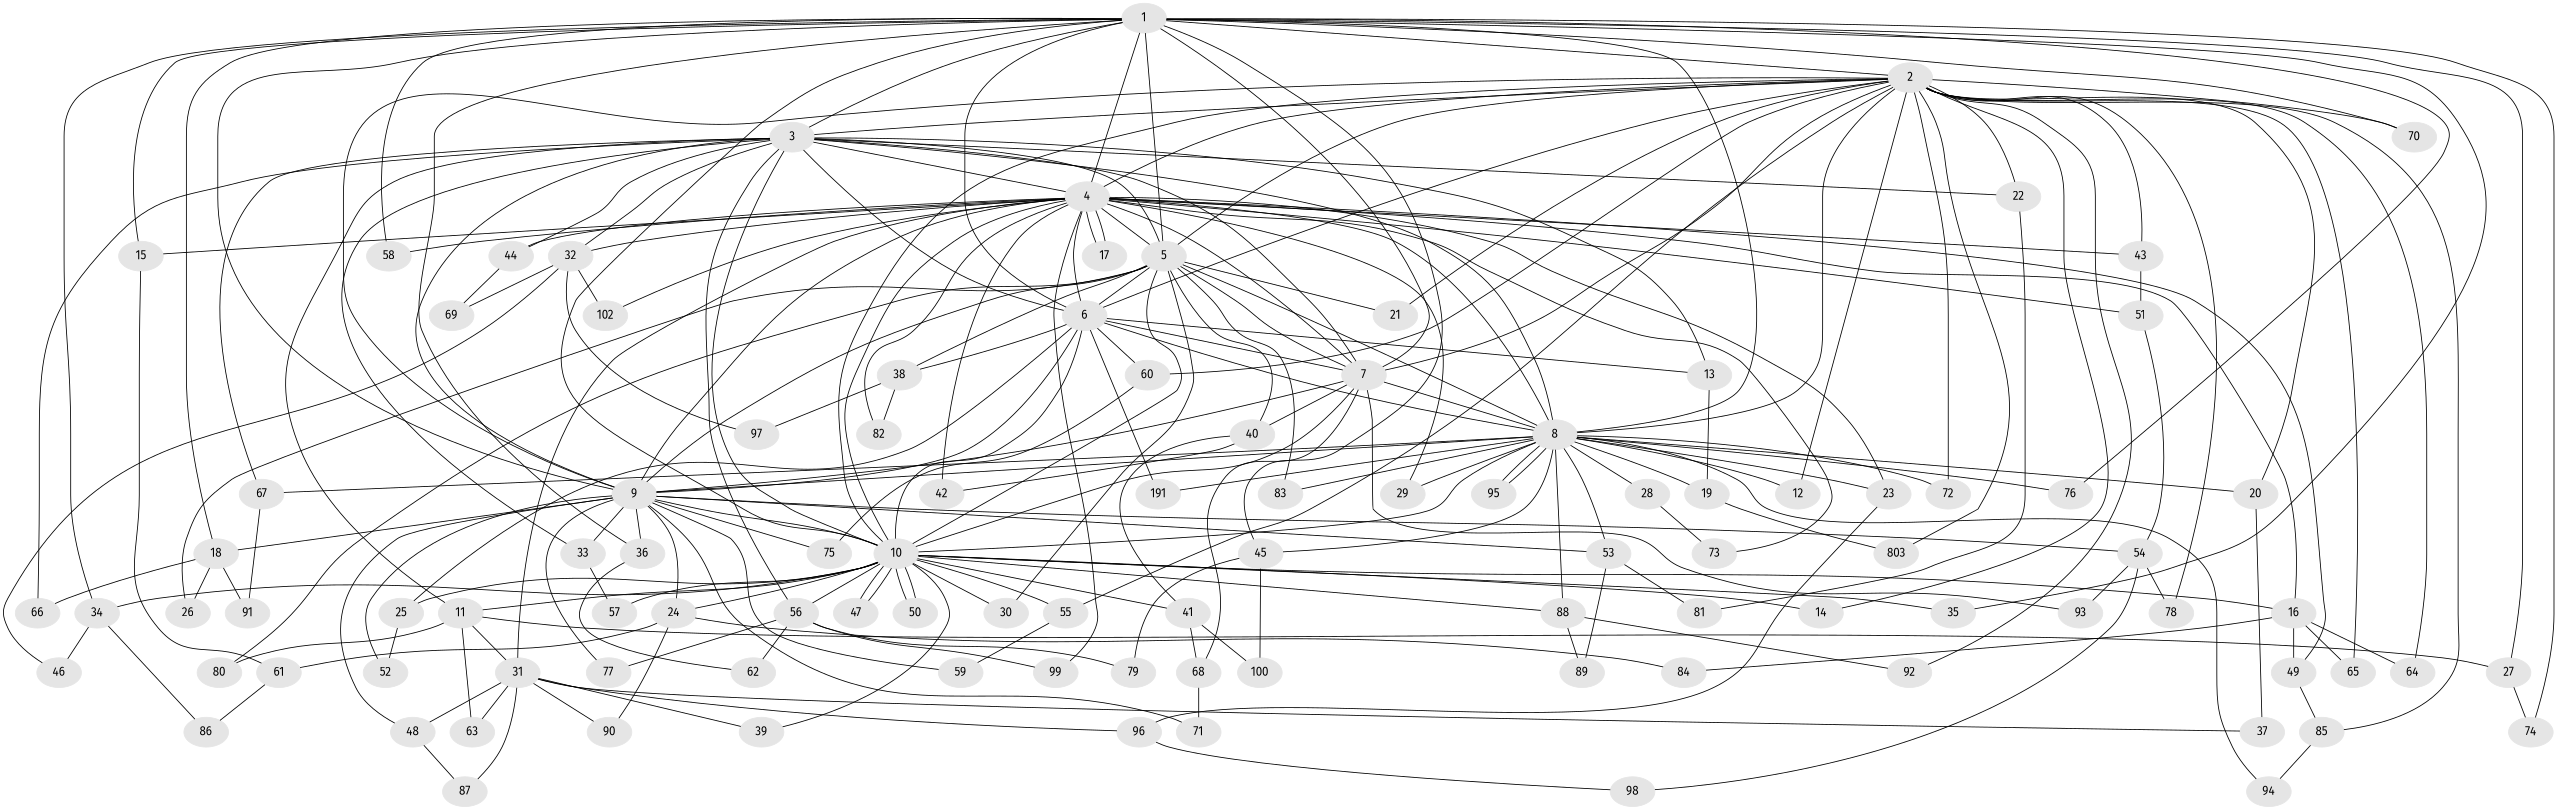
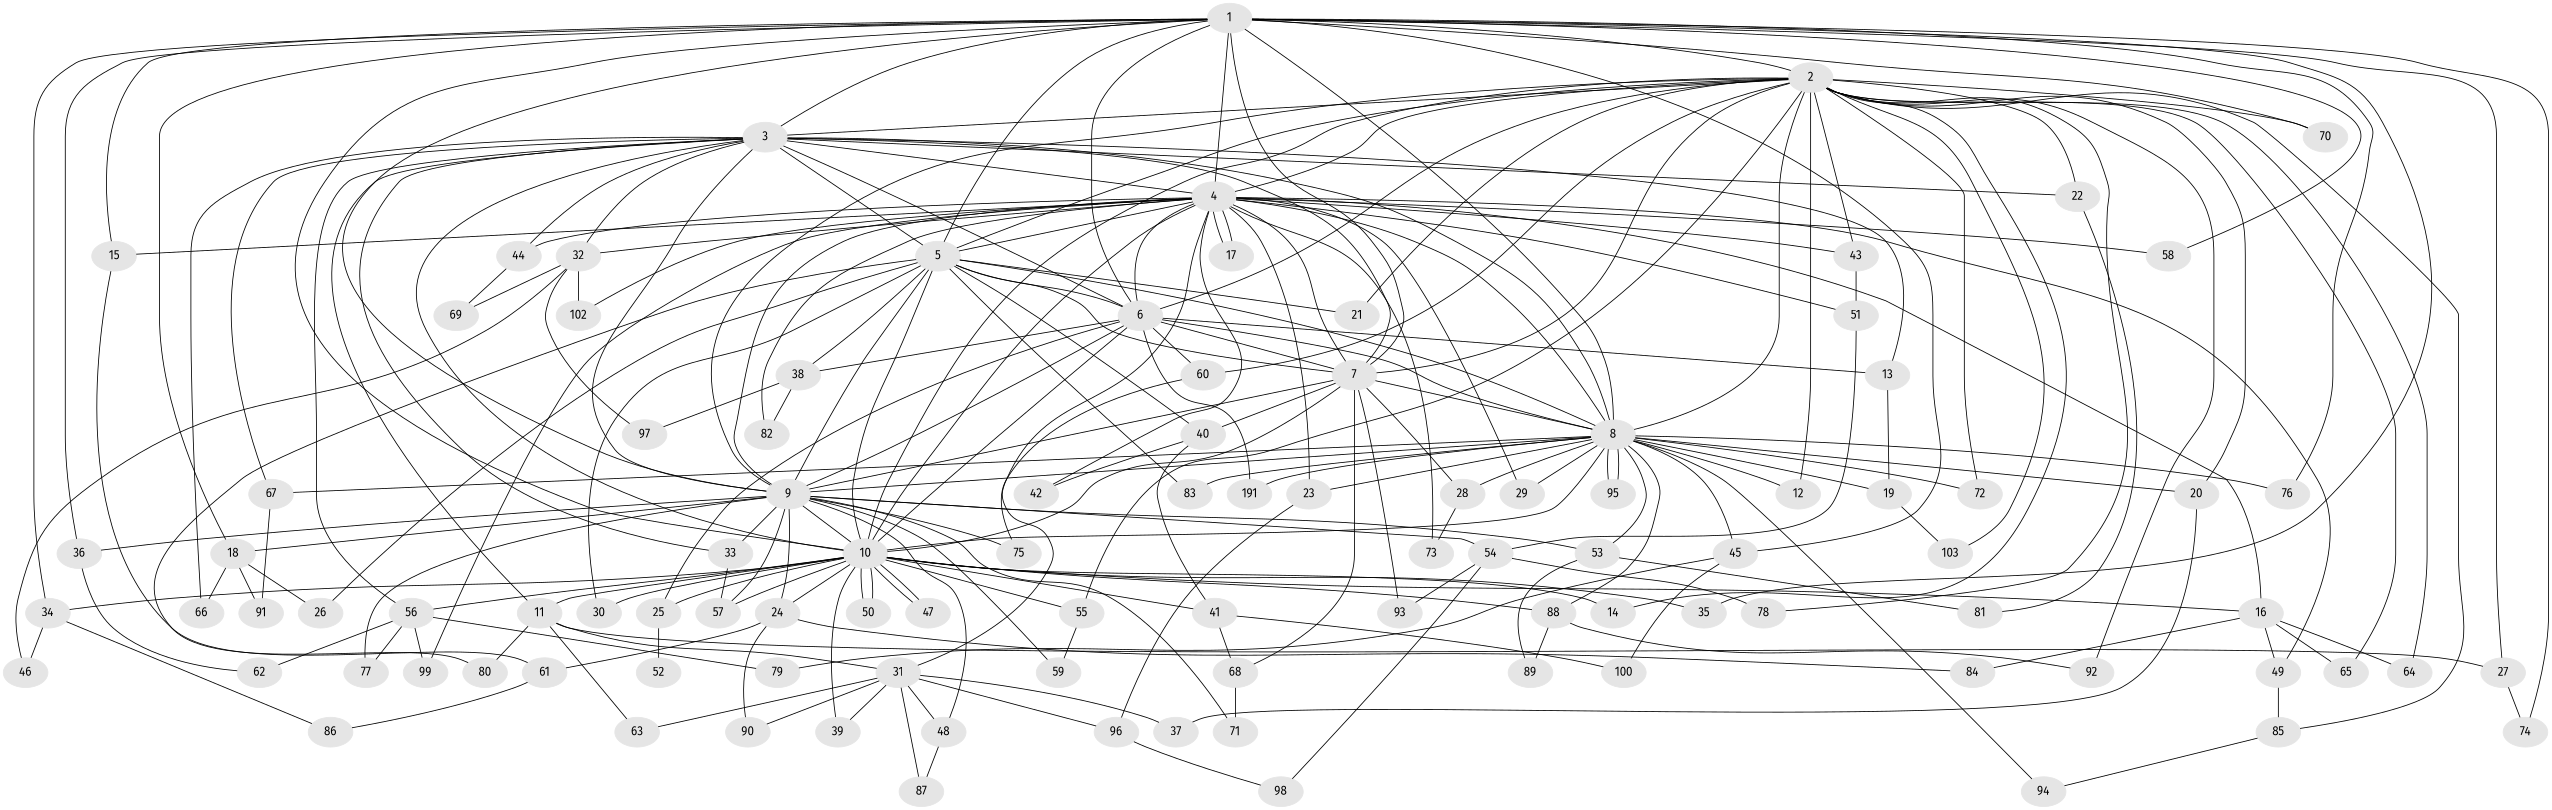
edge "7" -- "28": added
edge "9" -- "52": now "9" -- "57"
node "803": label "803" -> "103"
